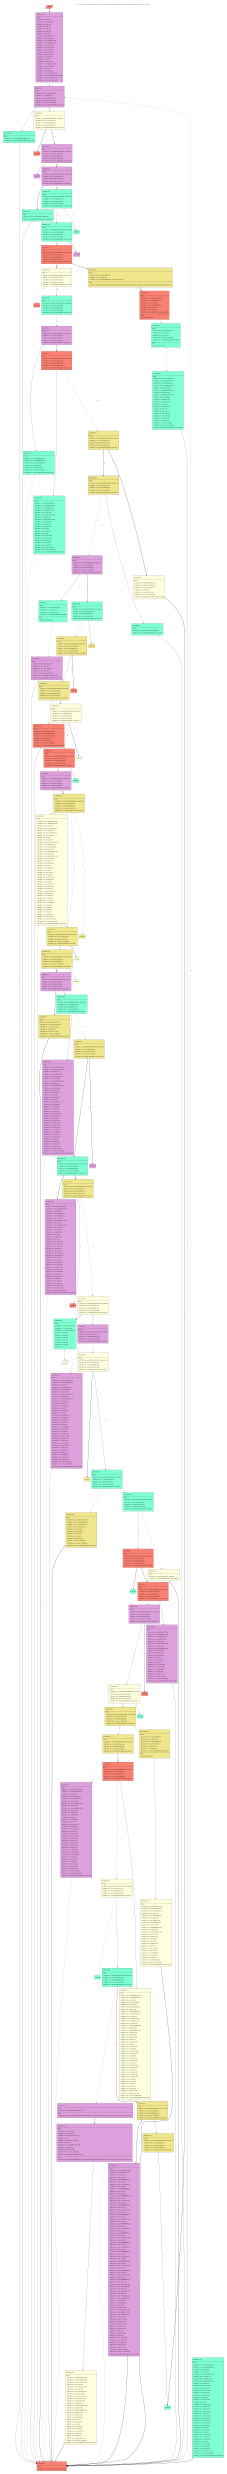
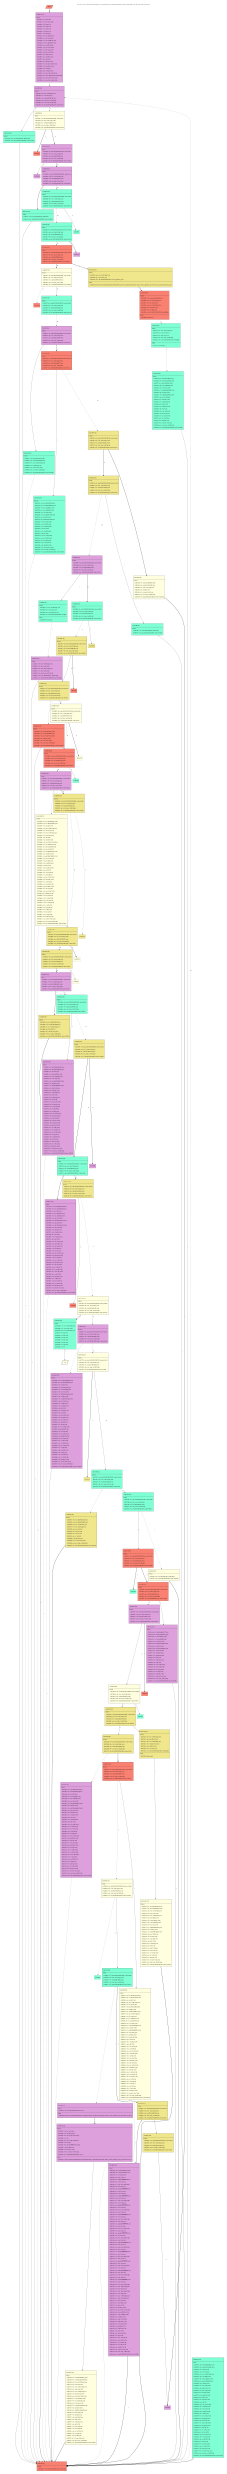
node "0x401903": fillcolor aquamarine -> plum
